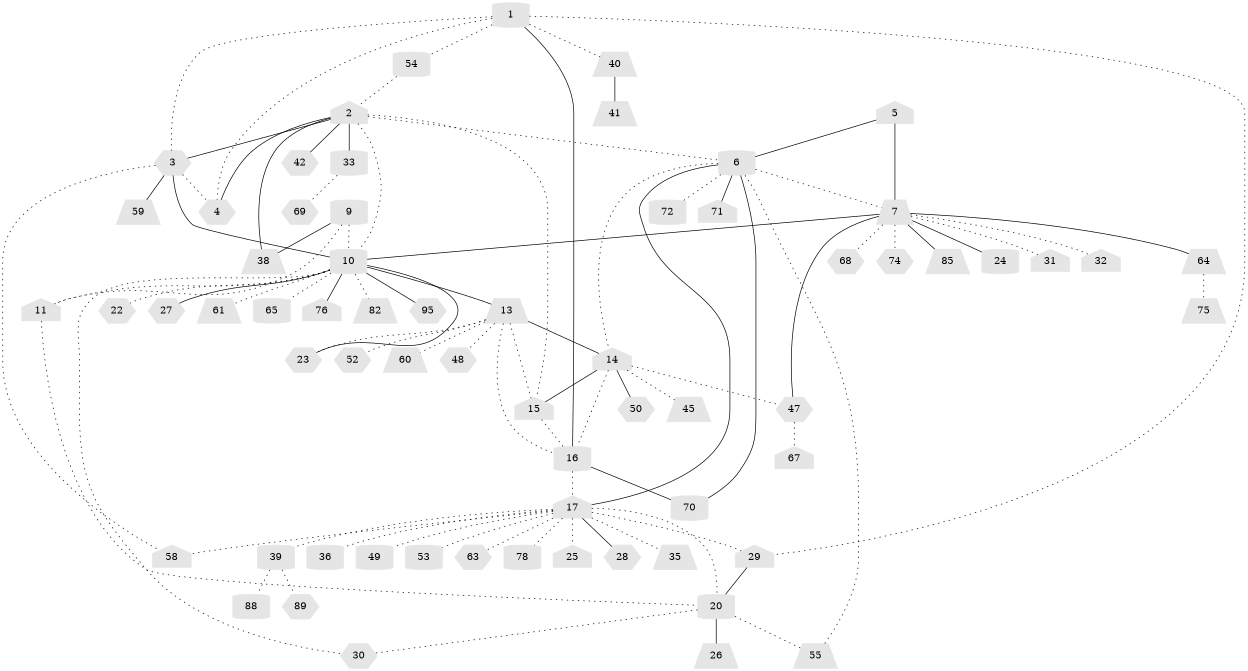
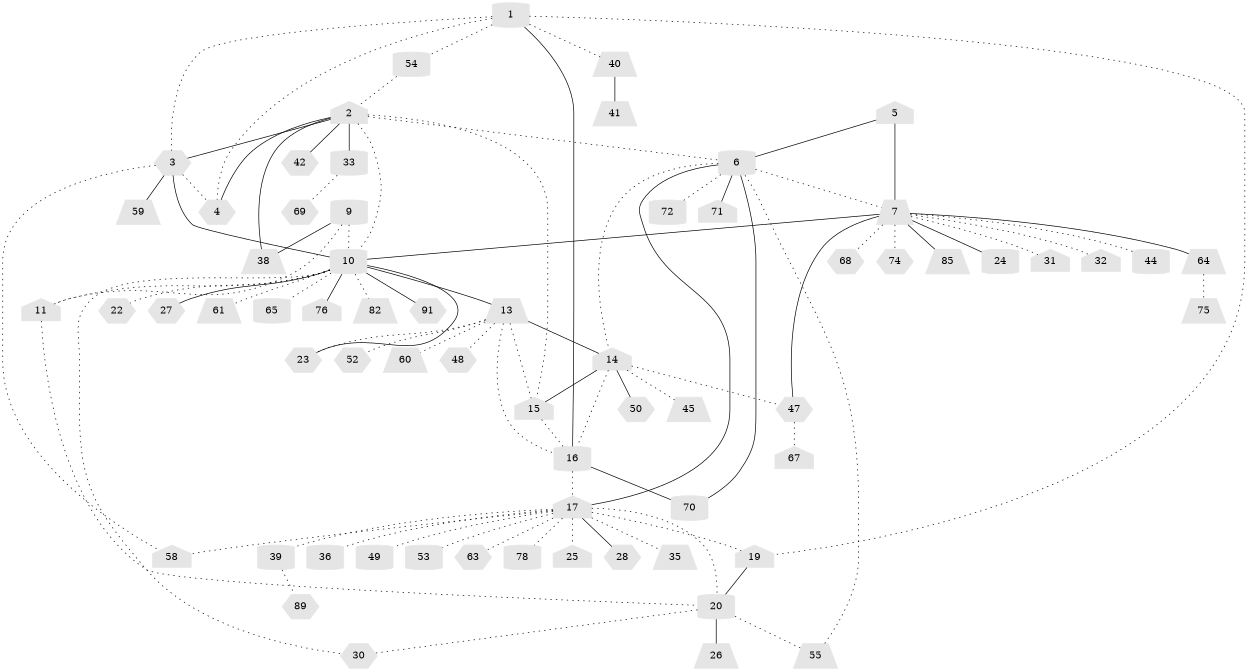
node "44": added
node "95": label "95" -> "91"
node "29": label "29" -> "19"
node "88": removed
